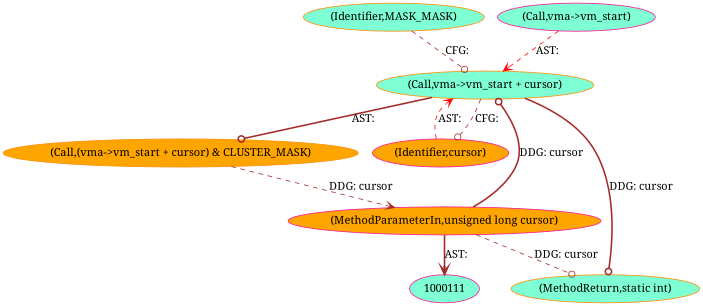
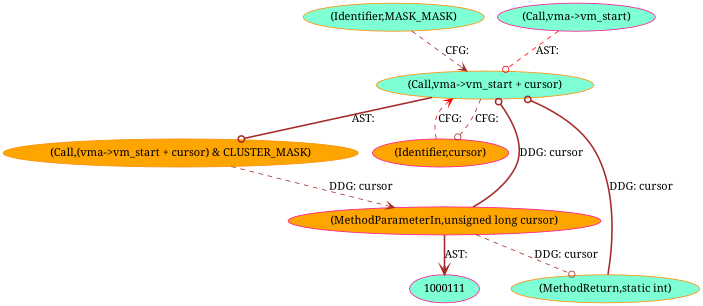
edge "(Identifier,MASK_MASK)" -> "(Call,vma->vm_start + cursor)": arrowhead odot -> vee
edge "(Call,vma->vm_start)" -> "(Call,vma->vm_start + cursor)": arrowhead vee -> odot
edge "(Identifier,cursor)" -> "(Call,vma->vm_start + cursor)": label "AST: " -> "CFG: "
edge "(Call,vma->vm_start + cursor)" -> "(MethodReturn,static int)": reversed
